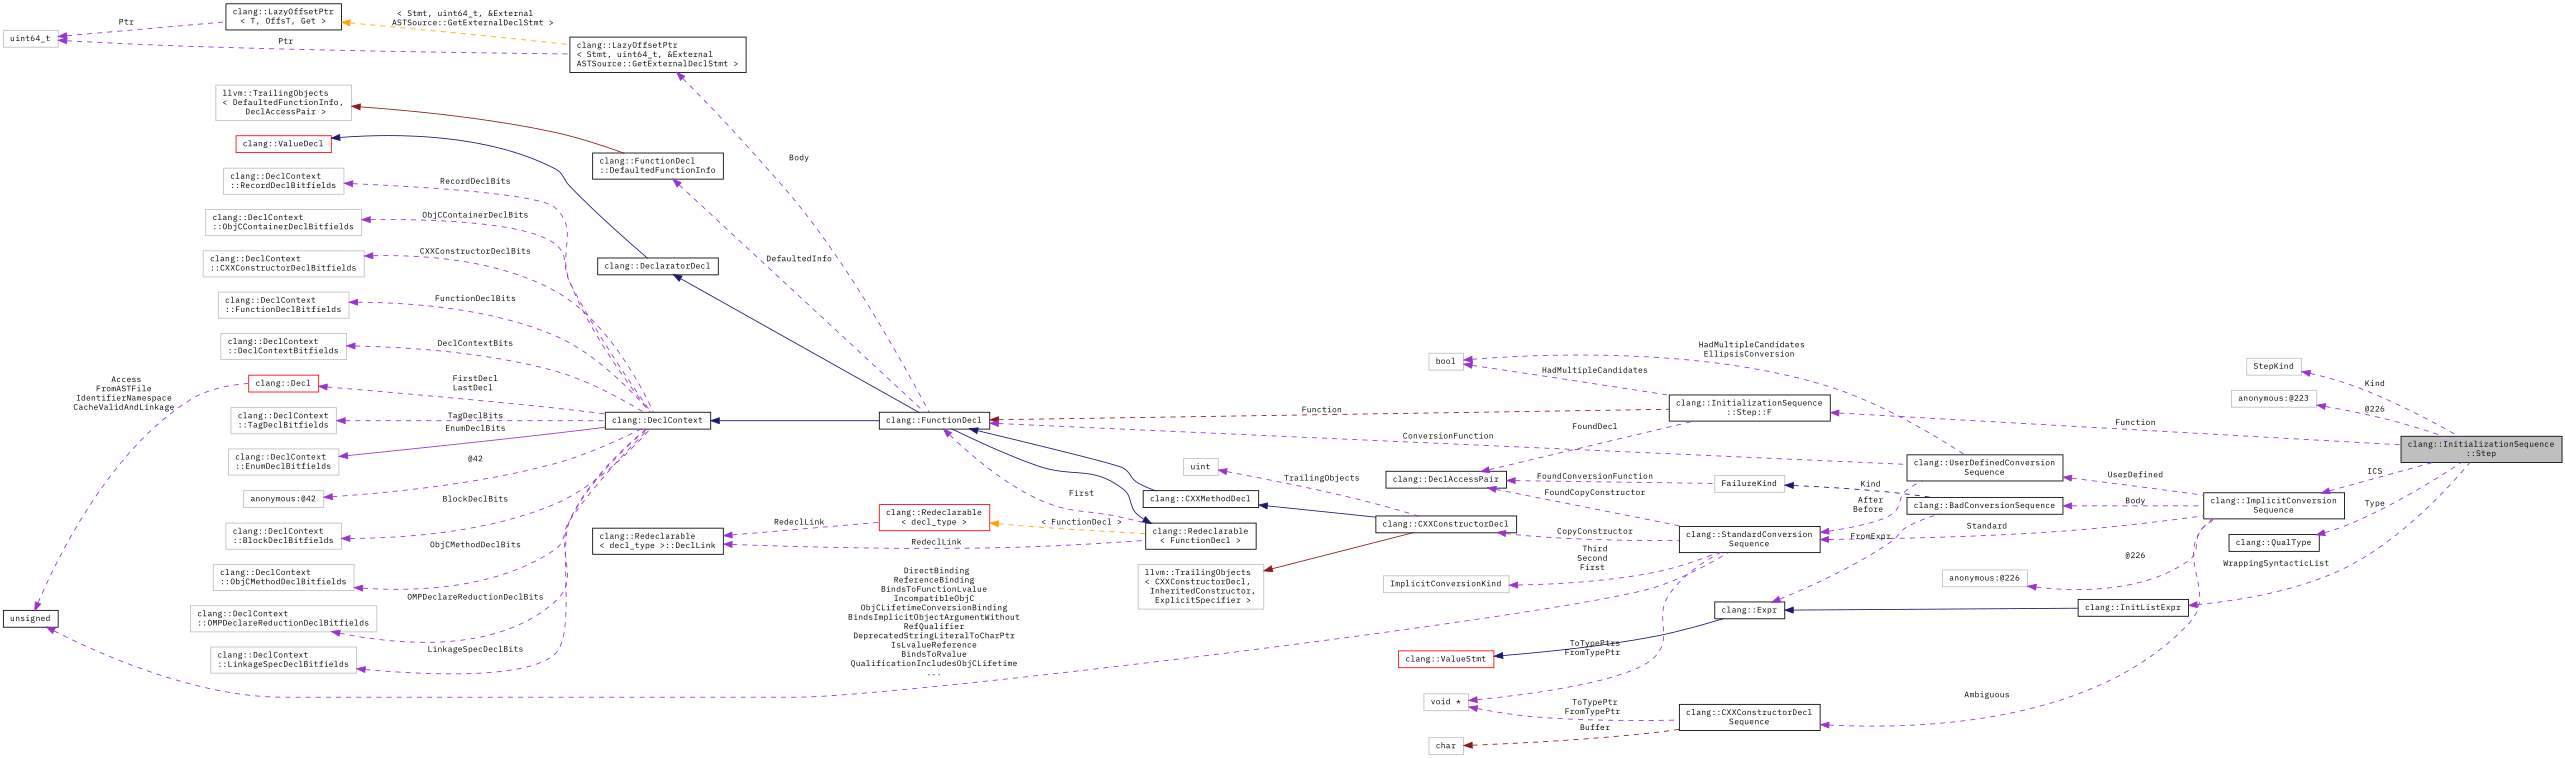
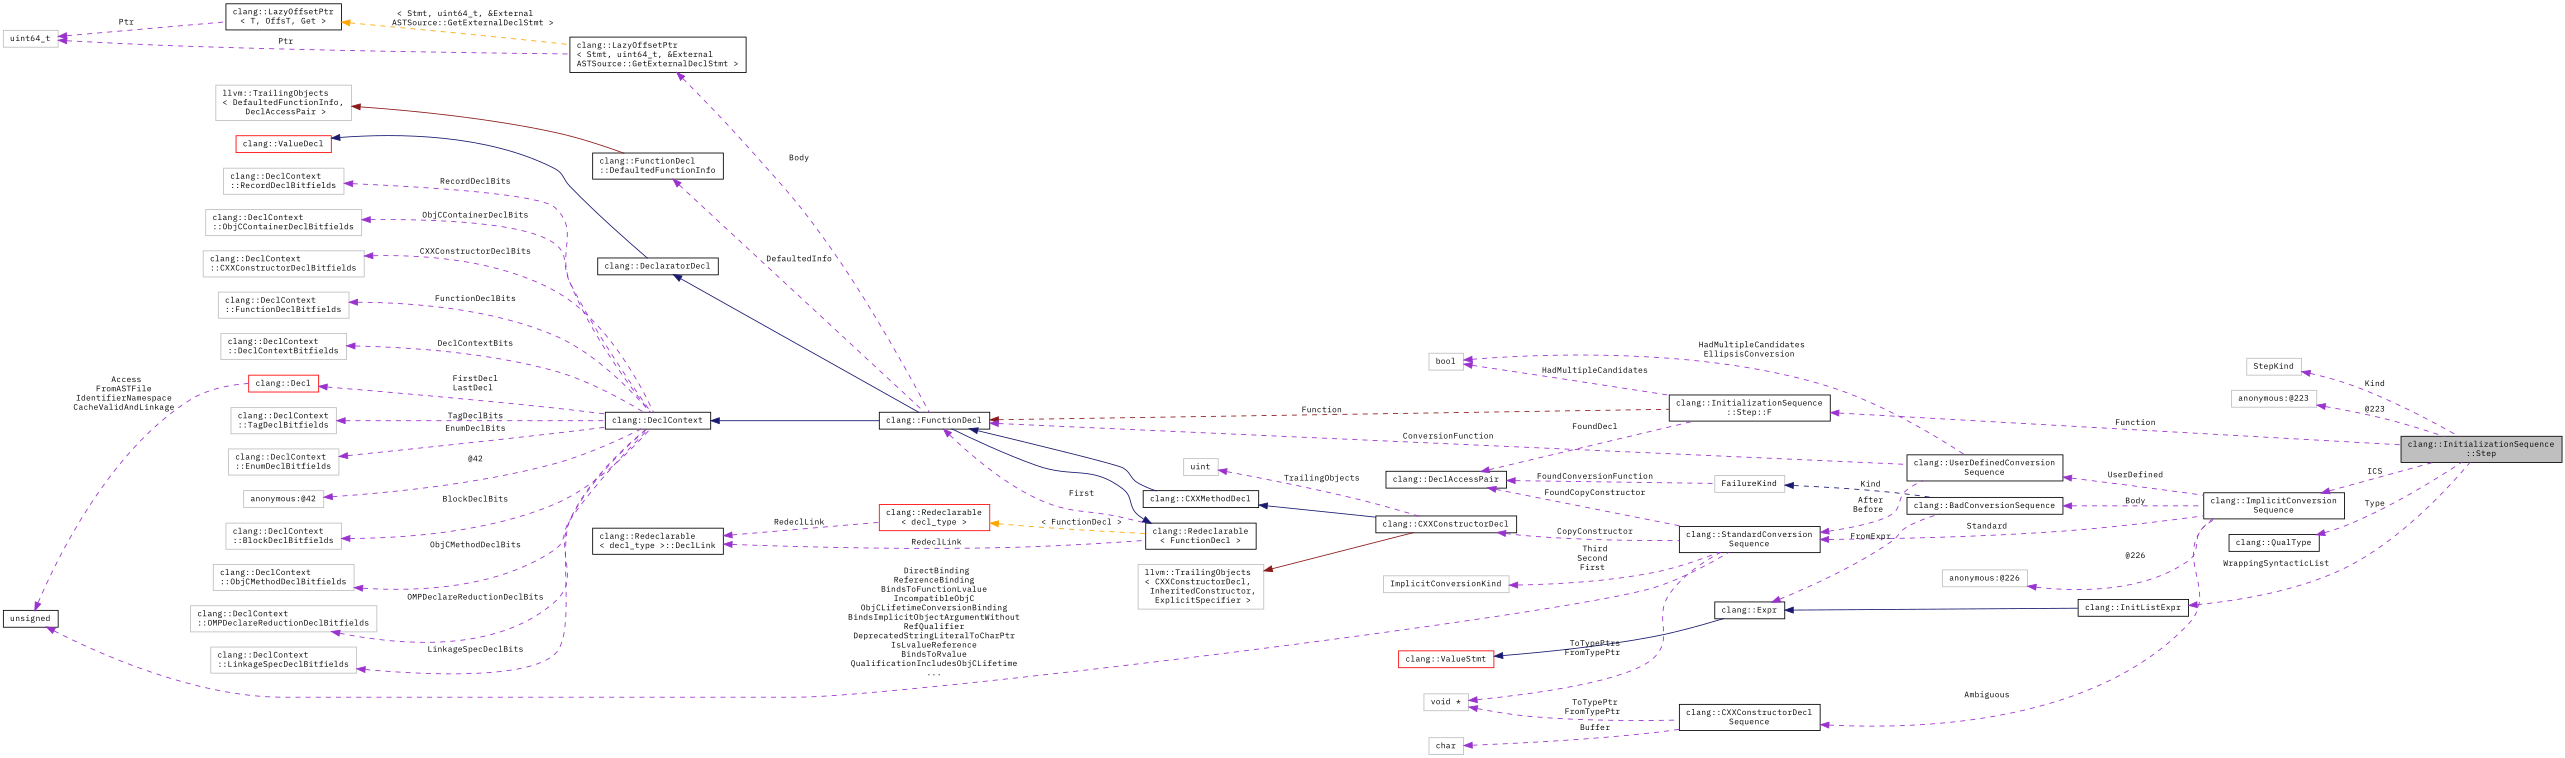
edge "clang::InitializationSequence ::Step" -> "anonymous:@223": label " @226" -> " @223"
edge "clang::DeclContext" -> "clang::DeclContext ::EnumDeclBitfields": style solid -> dashed
edge "clang::CXXConstructorDecl Sequence" -> "char": color firebrick4 -> darkorchid3
